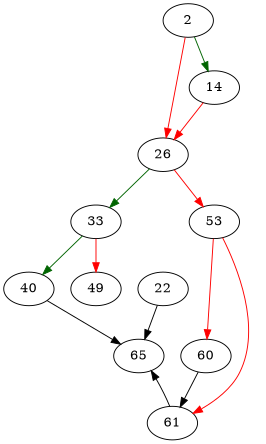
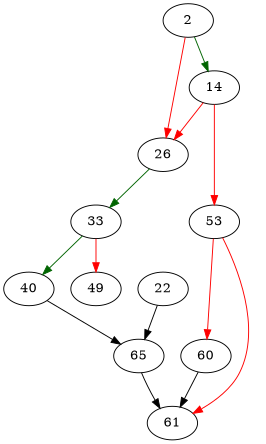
edge "26" -> "53": now "14" -> "53"
edge "61" -> "65": reversed
